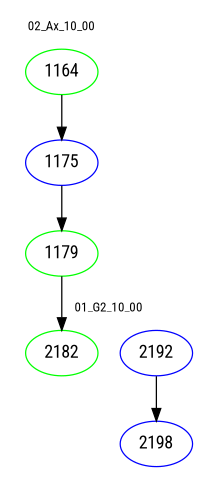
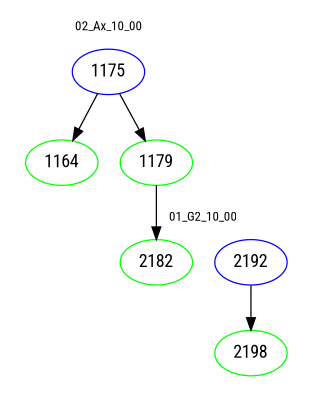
edge "1164" -> "1175": reversed
node "2198": color blue -> green
